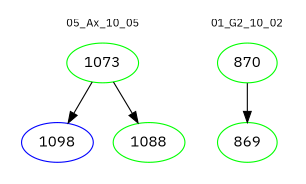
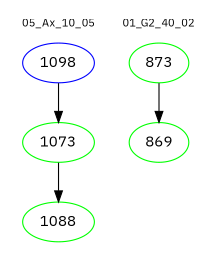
cluster "01_G2_10_02": label "01_G2_10_02" -> "01_G2_40_02"
node "870": label "870" -> "873"
edge "1073" -> "1098": reversed
